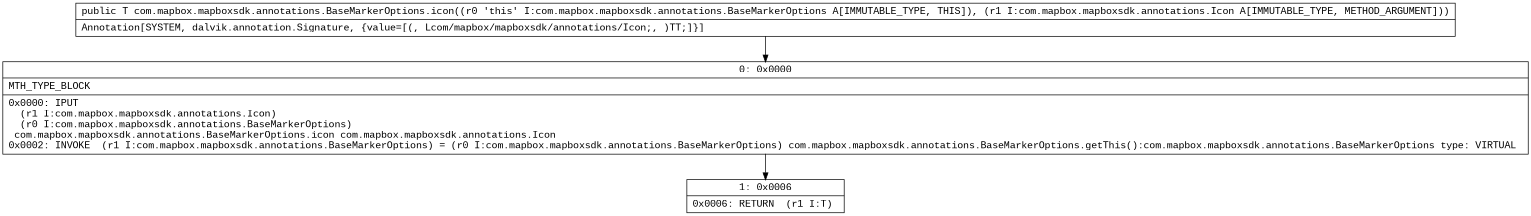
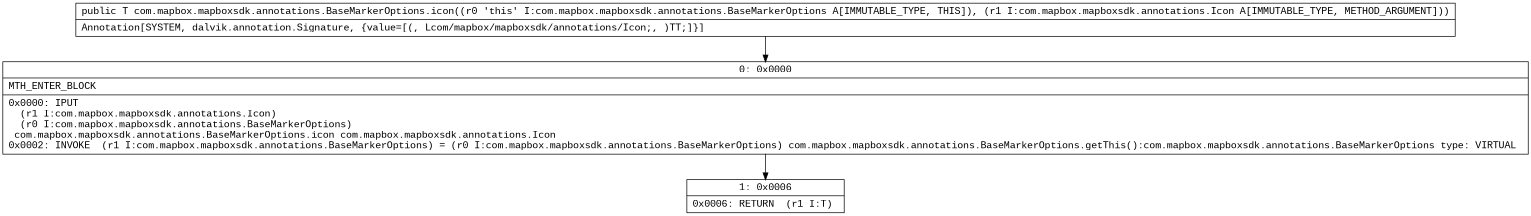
node "0: 0x0000": text "MTH_TYPE_BLOCK" -> "MTH_ENTER_BLOCK"
